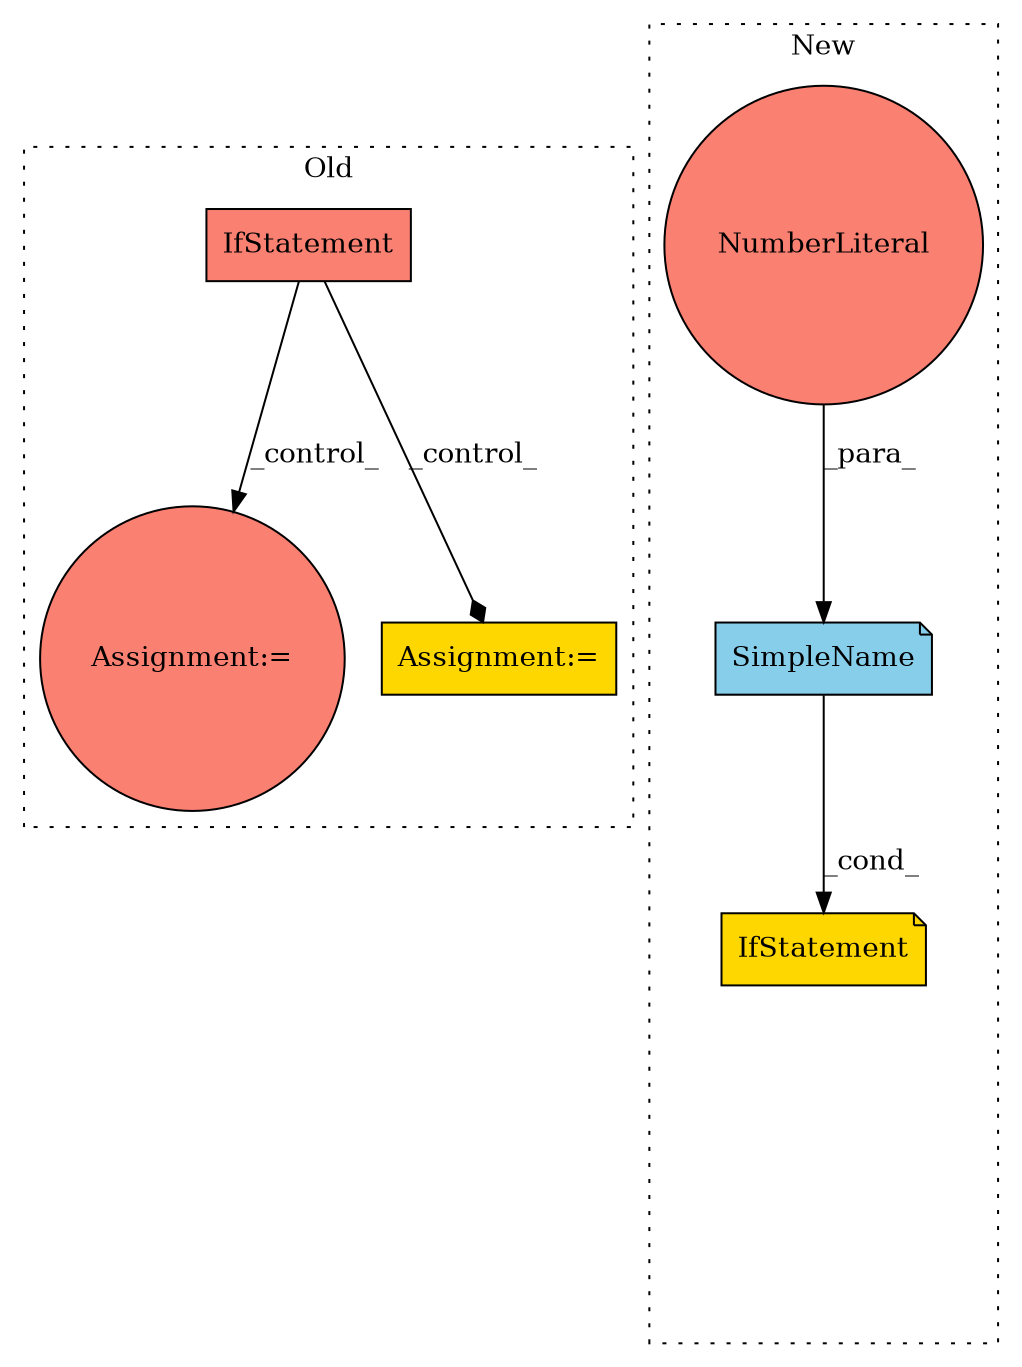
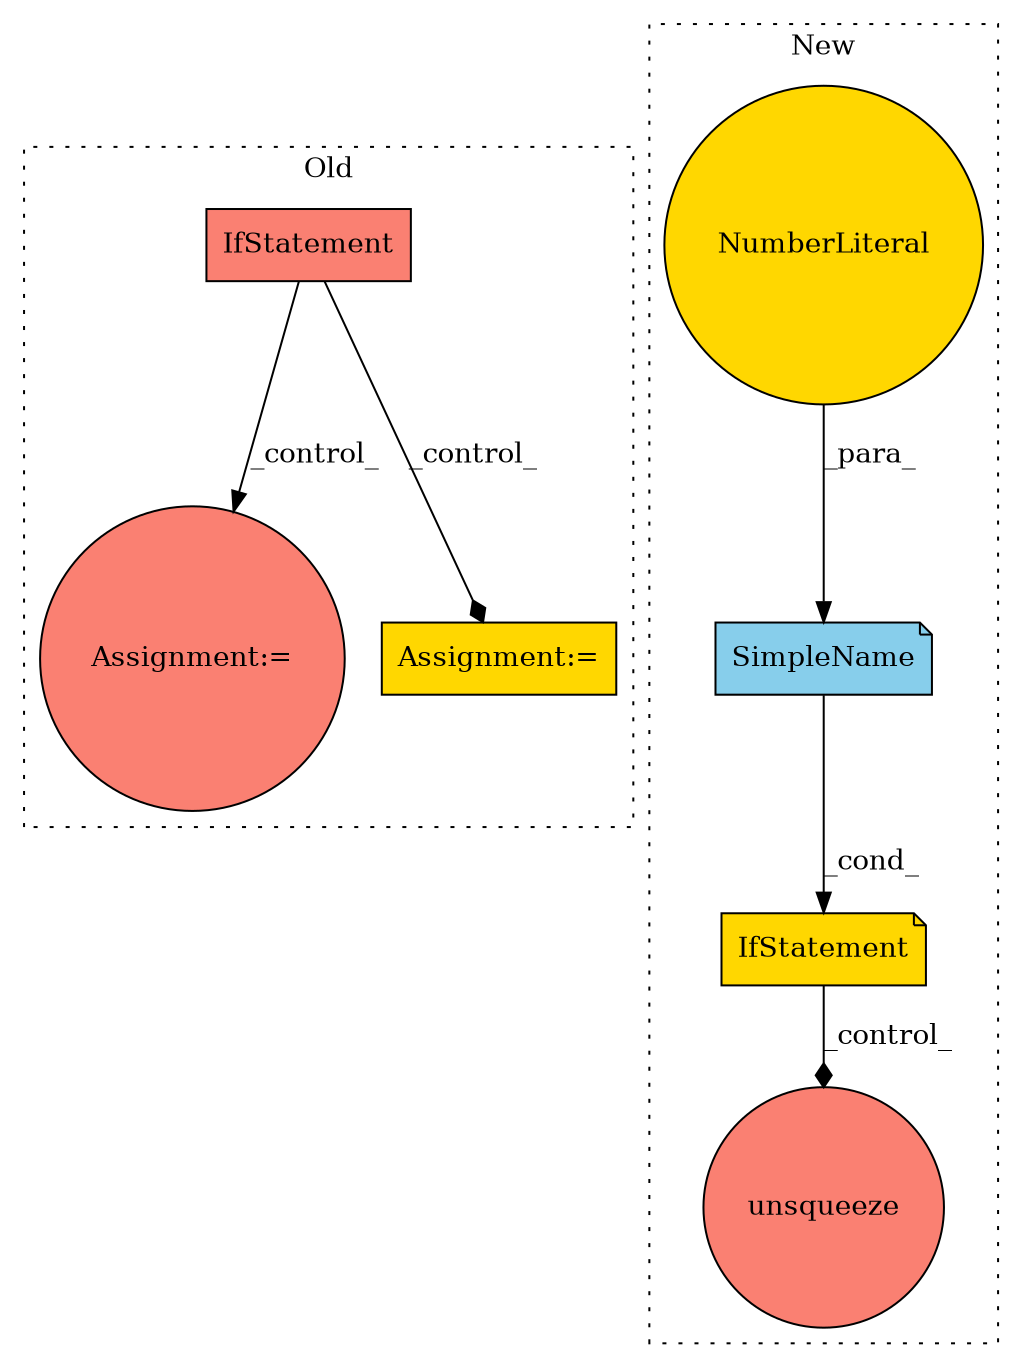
node "NumberLiteral": fillcolor salmon -> gold
node "unsqueeze": added
